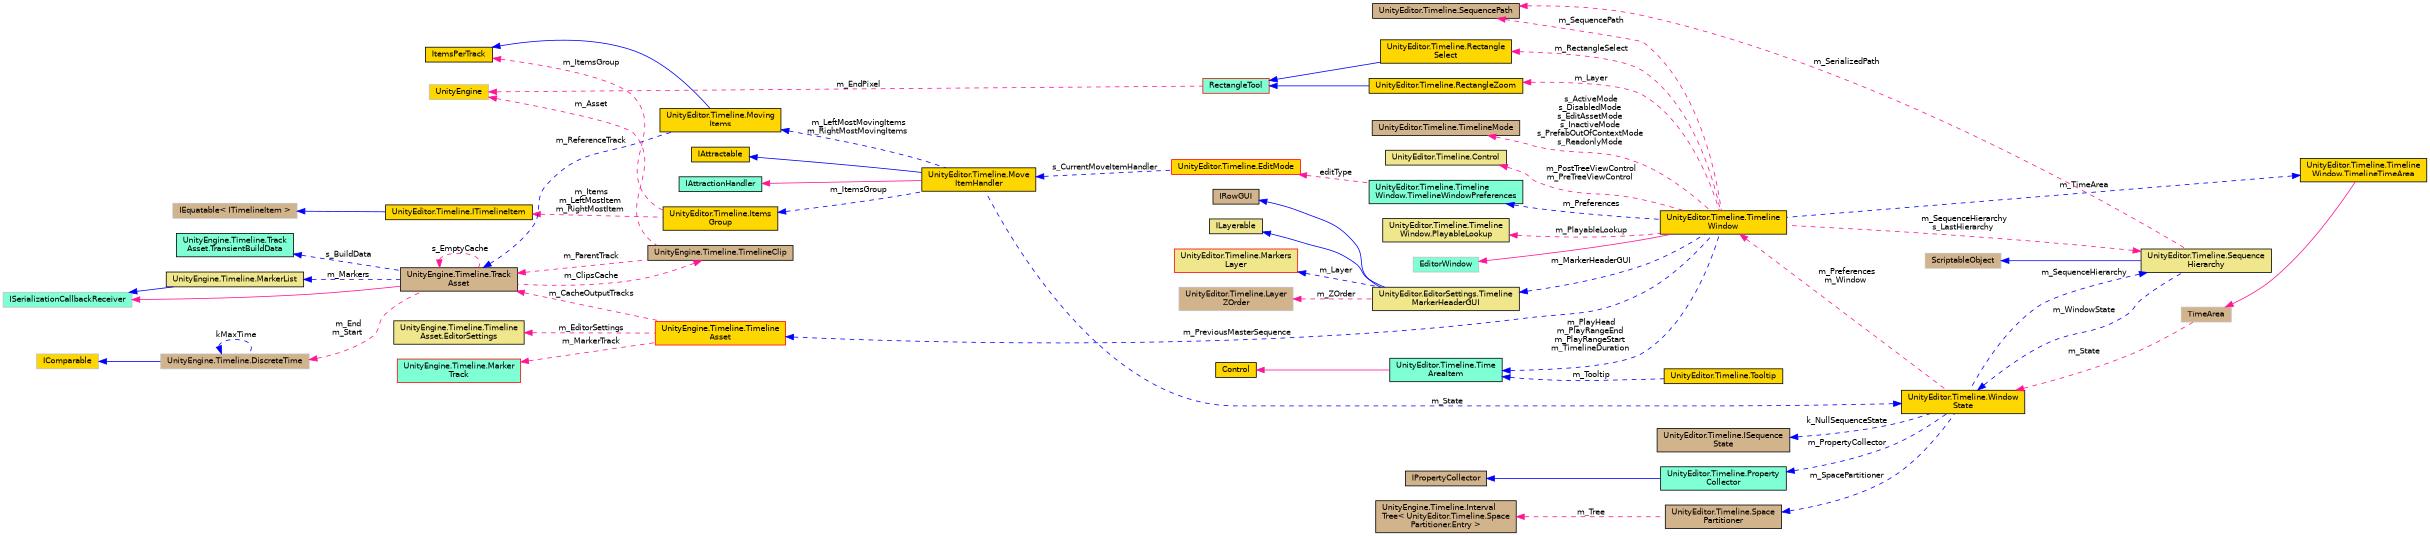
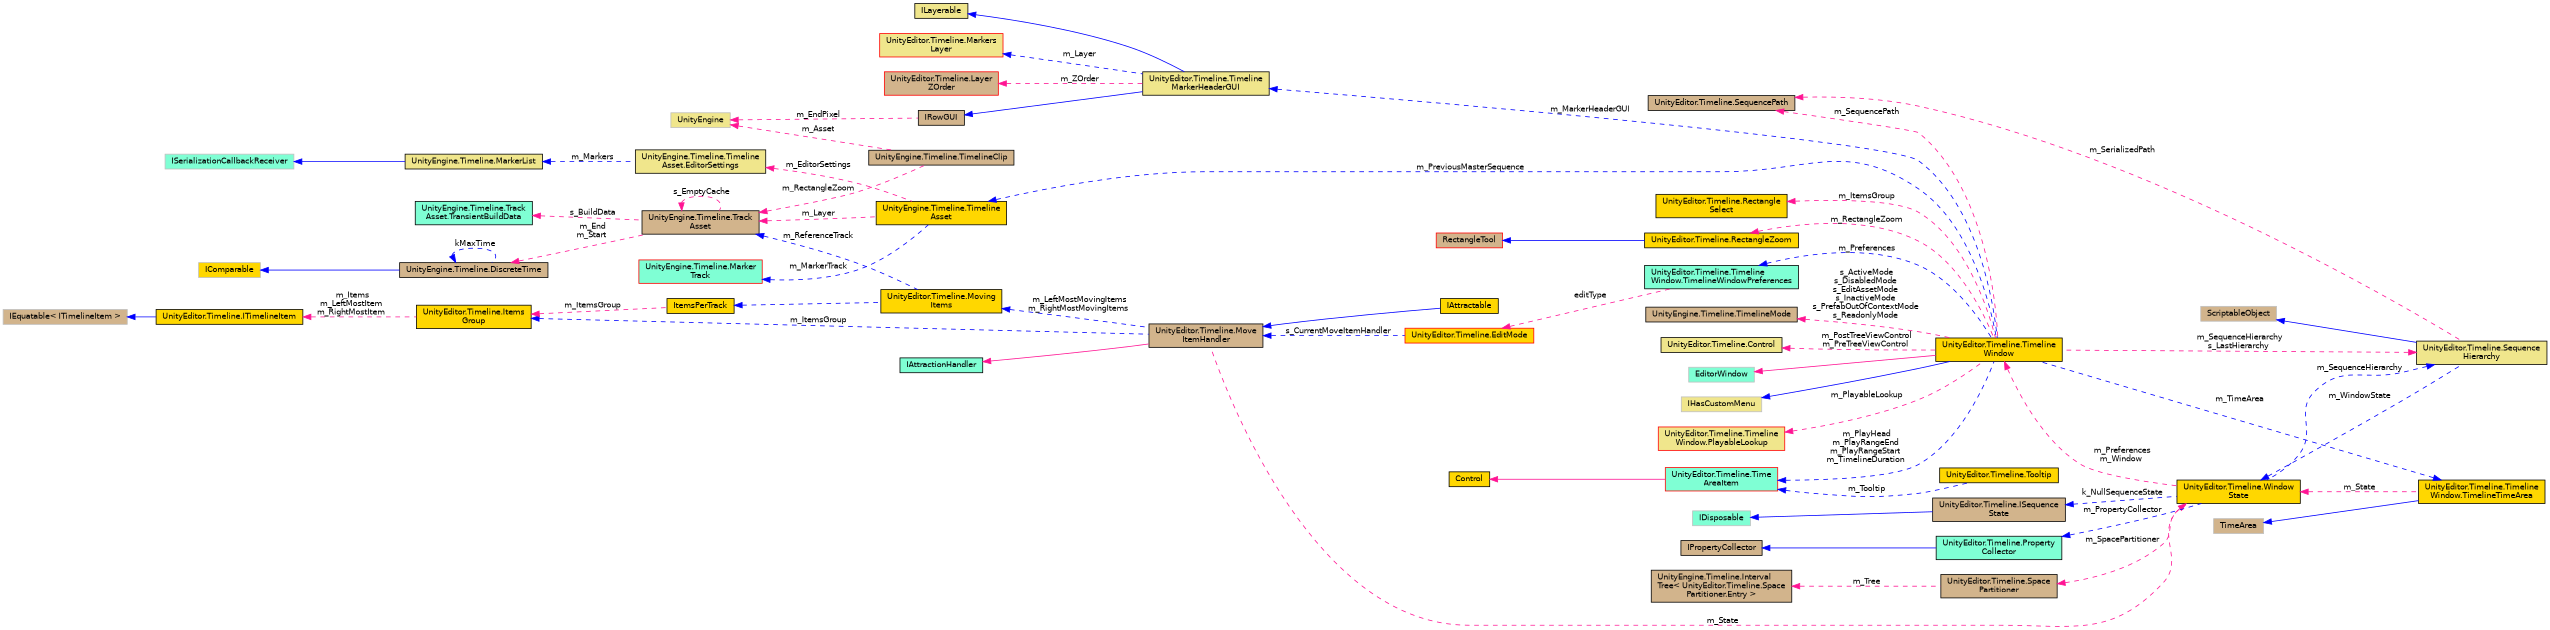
edge "UnityEditor.Timeline.Moving Items" -> "ItemsPerTrack": style solid -> dashed
edge "UnityEditor.Timeline.Timeline Window" -> "UnityEditor.Timeline.Rectangle Select": label " m_RectangleSelect" -> " m_ItemsGroup"
edge "UnityEditor.Timeline.Rectangle Select" -> "RectangleTool": removed
edge "UnityEditor.Timeline.Timeline Window" -> "UnityEditor.Timeline.RectangleZoom": label " m_Layer" -> " m_RectangleZoom"
node "RectangleTool": fillcolor aquamarine -> tan
edge "RectangleTool" -> "UnityEngine": now "IRowGUI" -> "UnityEngine"
node "UnityEngine": fillcolor gold -> khaki
edge "UnityEditor.Timeline.Items Group" -> "ItemsPerTrack": reversed
node "UnityEditor.Timeline.TimelineMode": label "UnityEditor.Timeline.TimelineMode" -> "UnityEngine.Timeline.TimelineMode"
edge "UnityEditor.Timeline.Move ItemHandler" -> "IAttractable": reversed
node "UnityEditor.Timeline.Move ItemHandler": fillcolor gold -> tan
node "UnityEditor.Timeline.Timeline Window.PlayableLookup": color black -> red
edge "UnityEditor.Timeline.Timeline Window.TimelineTimeArea" -> "TimeArea": color deeppink -> blue
edge "UnityEngine.Timeline.TimelineClip" -> "UnityEngine.Timeline.Track Asset": label " m_ParentTrack" -> " m_RectangleZoom"
edge "UnityEngine.Timeline.Track Asset" -> "UnityEngine.Timeline.Track Asset.TransientBuildData": color blue -> deeppink
edge "UnityEngine.Timeline.Track Asset" -> "UnityEngine.Timeline.MarkerList": now "UnityEngine.Timeline.Timeline Asset.EditorSettings" -> "UnityEngine.Timeline.MarkerList"
edge "UnityEngine.Timeline.Track Asset" -> "UnityEngine.Timeline.TimelineClip": removed, label "m_ClipsCache"
edge "UnityEngine.Timeline.Timeline Asset" -> "UnityEngine.Timeline.Track Asset": label " m_CacheOutputTracks" -> " m_Layer"
edge "UnityEngine.Timeline.Track Asset" -> "ISerializationCallbackReceiver": removed
node "UnityEditor.Timeline.Layer ZOrder": color grey75 -> red
node "UnityEditor.EditorSettings.Timeline MarkerHeaderGUI": label "UnityEditor.EditorSettings.Timeline MarkerHeaderGUI" -> "UnityEditor.Timeline.Timeline MarkerHeaderGUI"
node "UnityEngine.Timeline.Timeline Asset": color red -> black
edge "UnityEngine.Timeline.Timeline Asset" -> "UnityEngine.Timeline.Marker Track": color deeppink -> blue
node "UnityEngine.Timeline.DiscreteTime": color grey75 -> black
edge "TimeArea" -> "UnityEditor.Timeline.Window State": now "UnityEditor.Timeline.Timeline Window.TimelineTimeArea" -> "UnityEditor.Timeline.Window State"
node "UnityEditor.Timeline.Time AreaItem": color black -> red
node "IHasCustomMenu": added
edge "UnityEditor.Timeline.Move ItemHandler" -> "UnityEditor.Timeline.Window State": color blue -> deeppink
edge "UnityEditor.Timeline.Window State" -> "UnityEditor.Timeline.Space Partitioner": color blue -> deeppink
node "IDisposable": added
